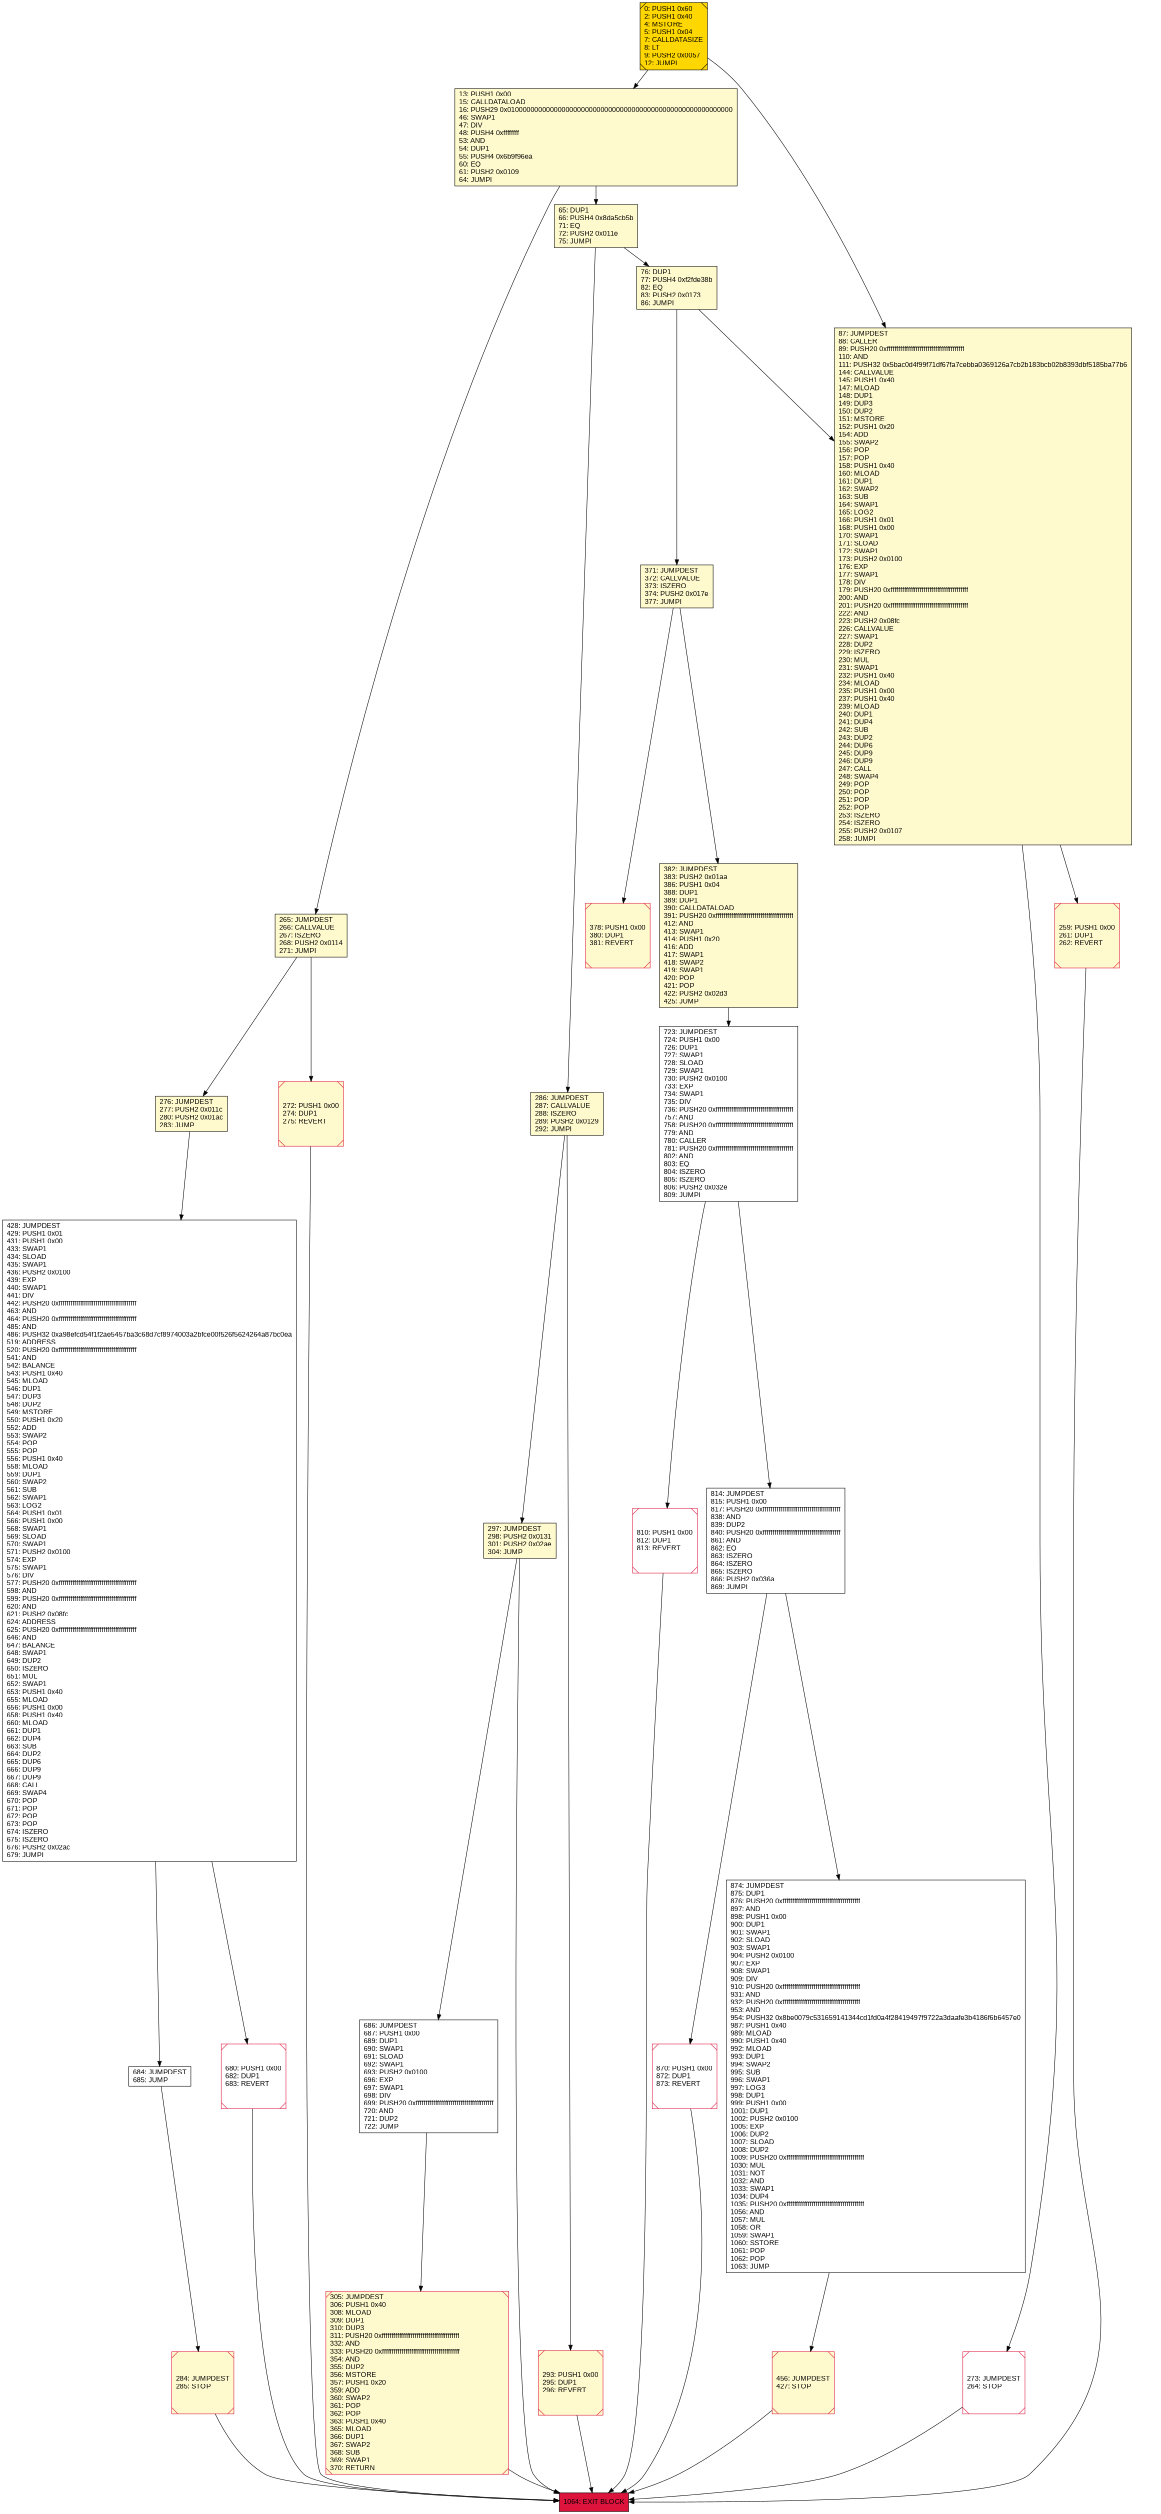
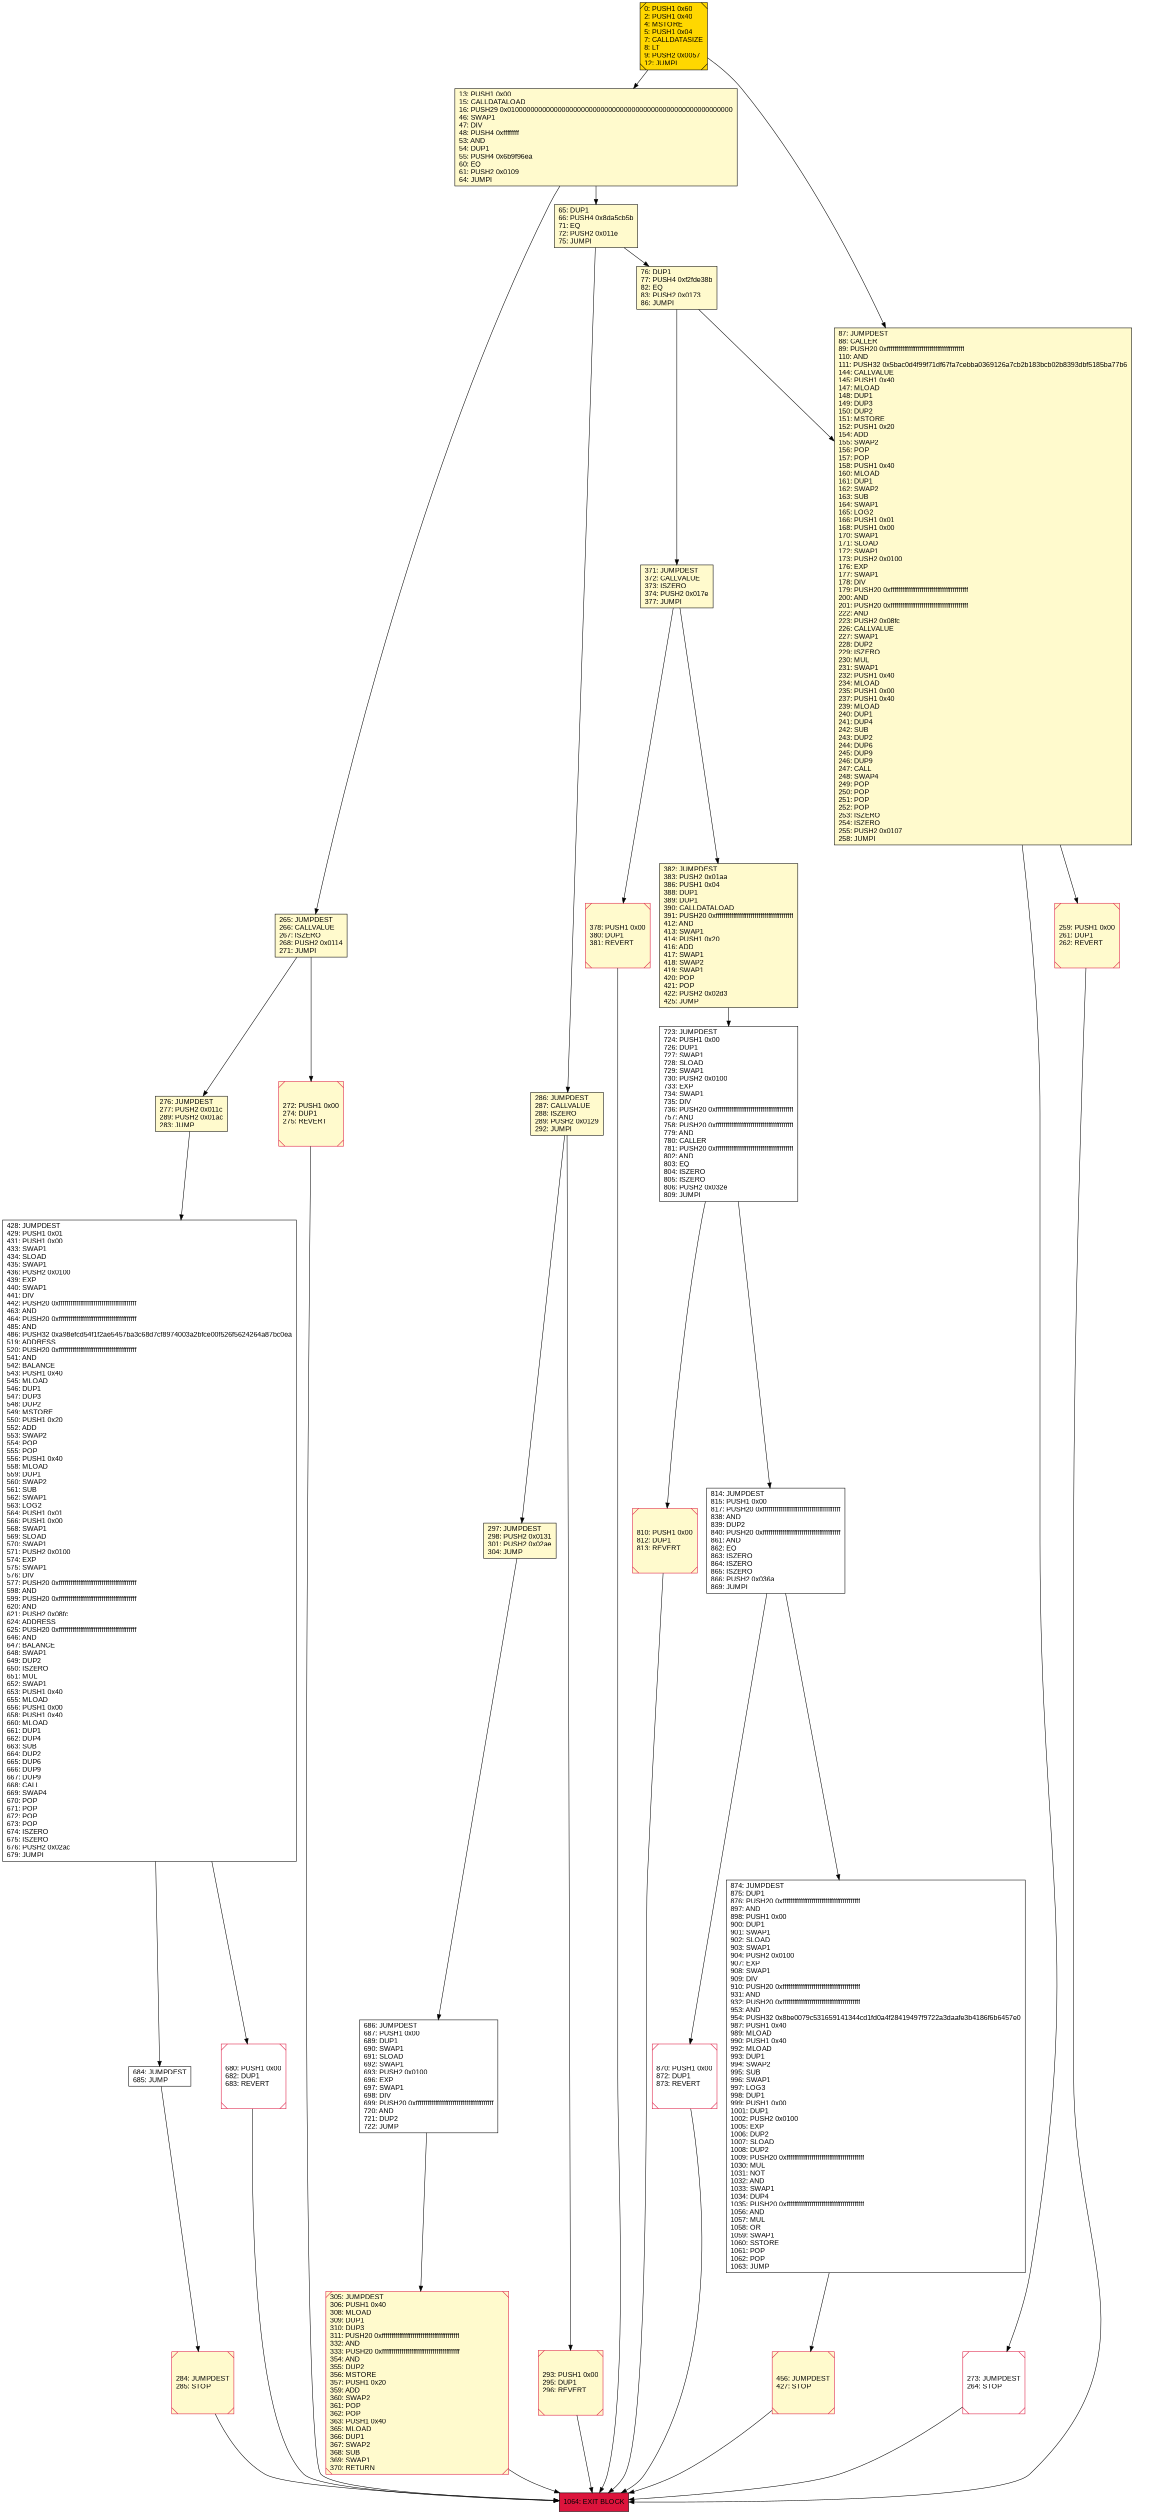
node "276: JUMPDEST 277: PUSH2 0x011c 280: PUSH2 0x01ac 283: JUMP": label "276: JUMPDEST 277: PUSH2 0x011c 280: PUSH2 0x01ac 283: JUMP" -> "276: JUMPDEST 277: PUSH2 0x011c 289: PUSH2 0x01ac 283: JUMP"
node "810: PUSH1 0x00 812: DUP1 813: REVERT": fillcolor white -> lemonchiffon
edge "297: JUMPDEST 298: PUSH2 0x0131 301: PUSH2 0x02ae 304: JUMP" -> "1064: EXIT BLOCK": now "378: PUSH1 0x00 380: DUP1 381: REVERT" -> "1064: EXIT BLOCK"
